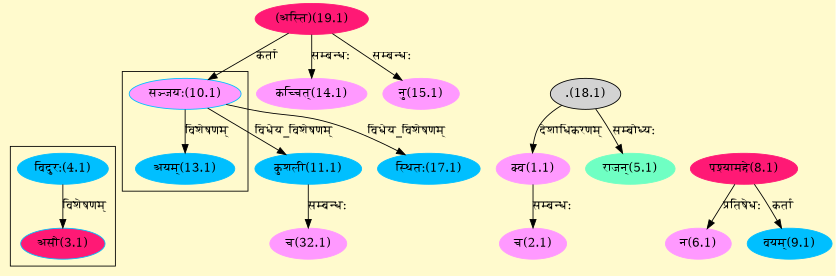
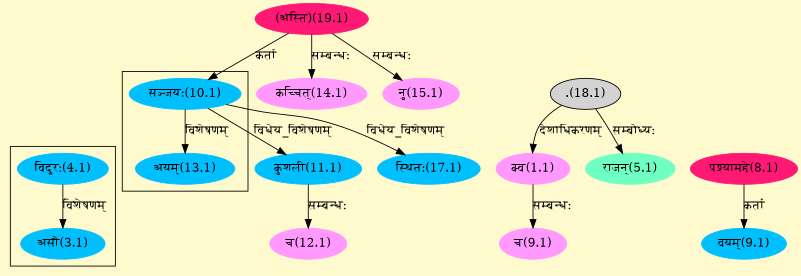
node "सञ्जयः(10.1)": fillcolor #ff99ff -> #00bfff
node "असौ(3.1)": fillcolor #ff1975 -> #00bfff
node "च(32.1)": label "च(32.1)" -> "च(12.1)"
node "च(2.1)": label "च(2.1)" -> "च(9.1)"
node "न(6.1)": removed
